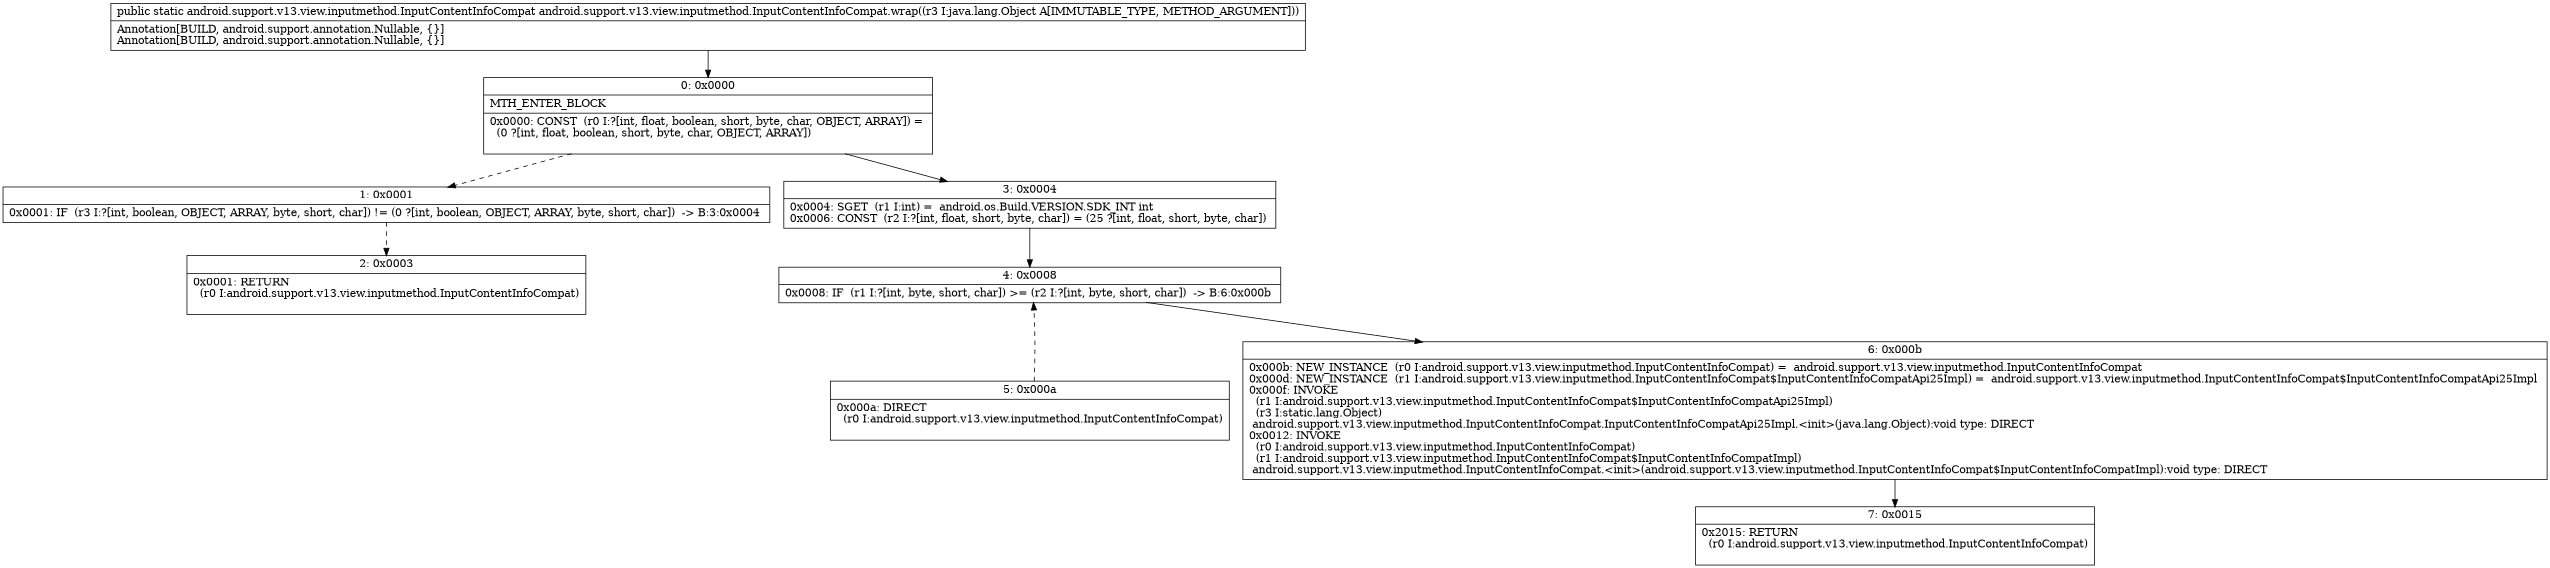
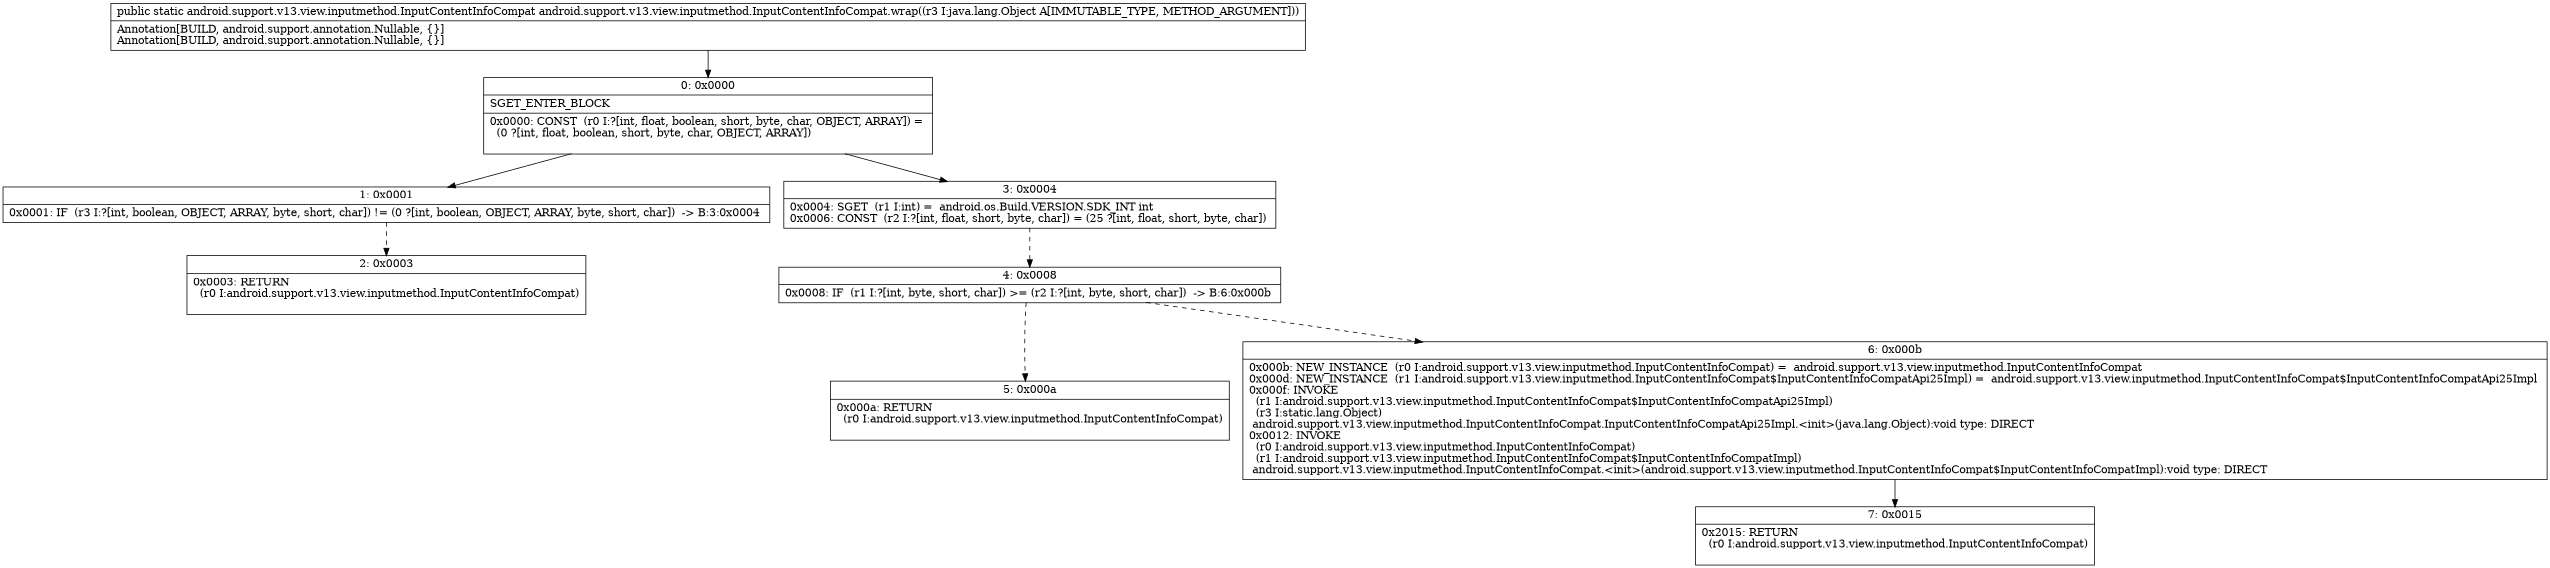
node "0: 0x0000": text "MTH_ENTER_BLOCK" -> "SGET_ENTER_BLOCK"
edge "0: 0x0000" -> "1: 0x0001": style dashed -> solid
edge "3: 0x0004" -> "4: 0x0008": style solid -> dashed
node "2: 0x0003": text "0x0001: RETURN" -> "0x0003: RETURN"
edge "4: 0x0008" -> "6: 0x000b": style solid -> dashed
edge "5: 0x000a" -> "4: 0x0008": reversed
node "5: 0x000a": text "0x000a: DIRECT" -> "0x000a: RETURN"
